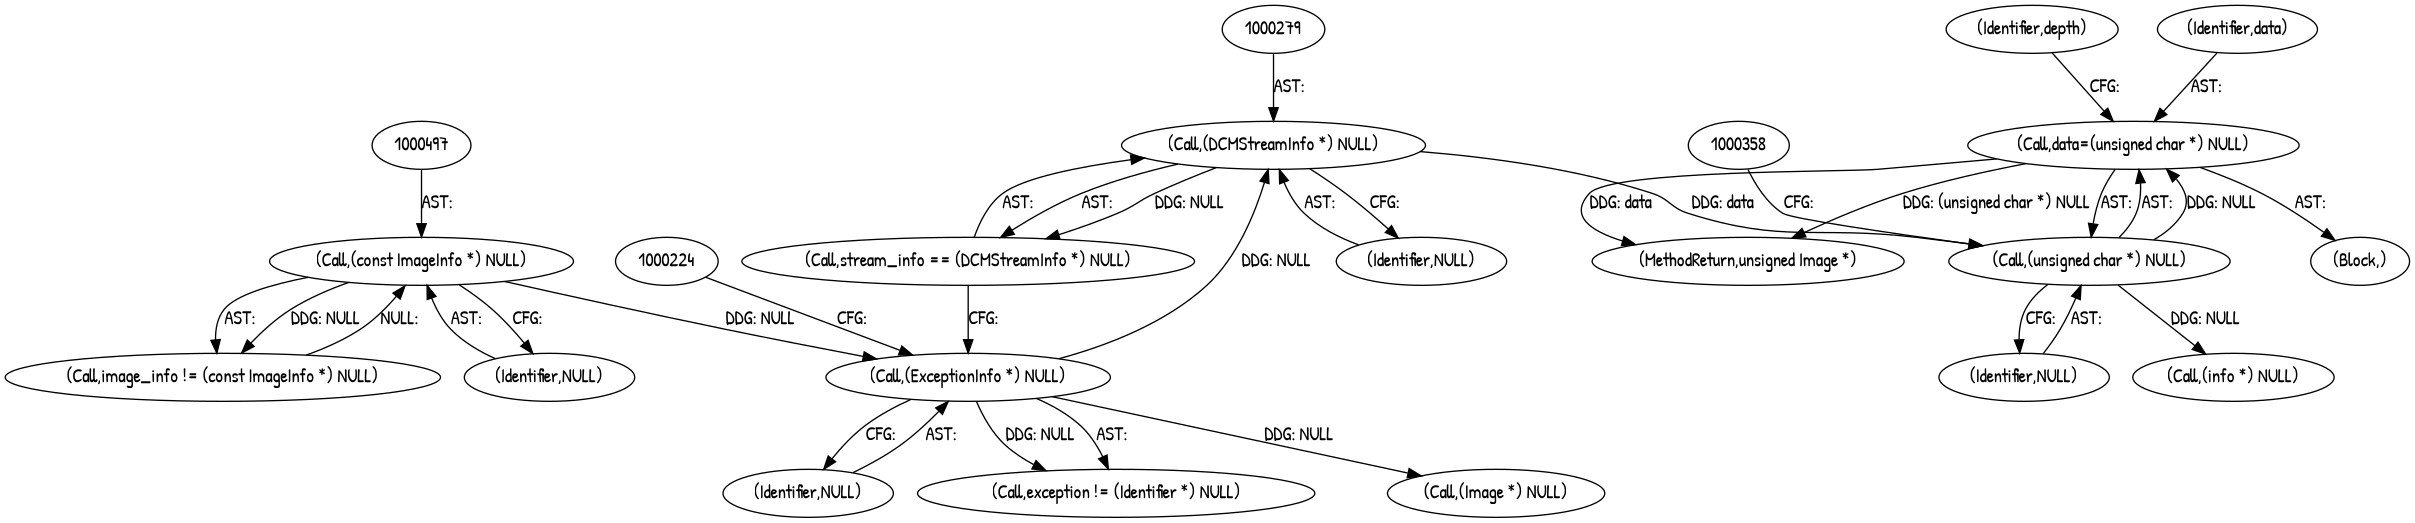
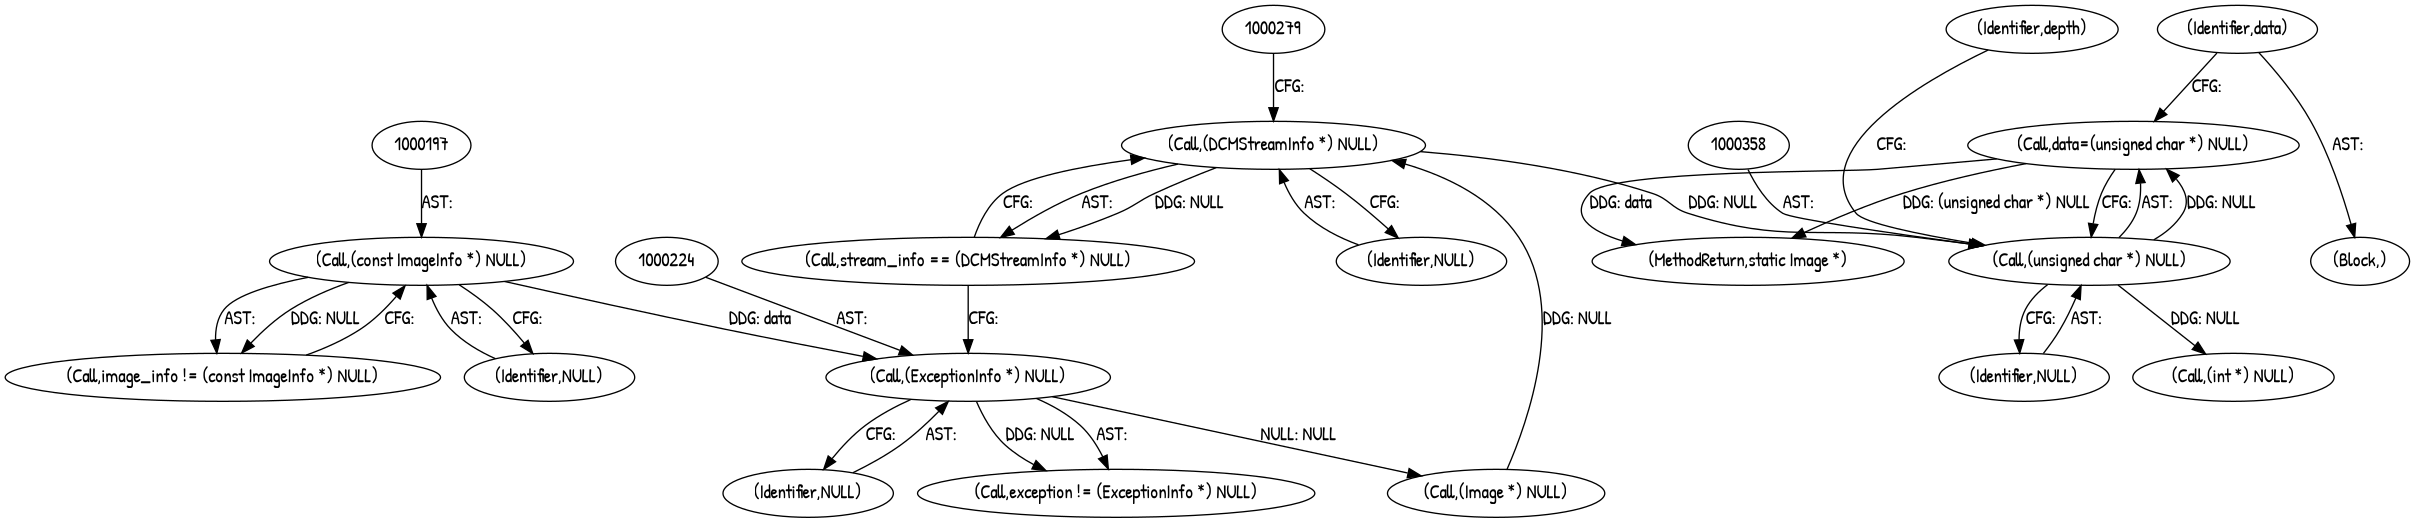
edge "(Identifier,depth)" -> "(Call,data=(unsigned char *) NULL)": now "(Identifier,depth)" -> "(Call,(unsigned char *) NULL)"
edge "1000279" -> "(Call,(DCMStreamInfo *) NULL)": label "AST: " -> "CFG: "
edge "(Identifier,data)" -> "(Call,data=(unsigned char *) NULL)": label "AST: " -> "CFG: "
node "1000497": label "1000497" -> "1000197"
edge "(Call,data=(unsigned char *) NULL)" -> "(Block,)": now "(Identifier,data)" -> "(Block,)"
edge "(Call,stream_info == (DCMStreamInfo *) NULL)" -> "(Call,(DCMStreamInfo *) NULL)": label "AST: " -> "CFG: "
edge "(Call,(DCMStreamInfo *) NULL)" -> "(Call,(unsigned char *) NULL)": label "DDG: data" -> "DDG: NULL"
edge "1000358" -> "(Call,(unsigned char *) NULL)": label "CFG: " -> "AST: "
edge "(Call,data=(unsigned char *) NULL)" -> "(Call,(unsigned char *) NULL)": label "AST: " -> "CFG: "
node "(MethodReturn,unsigned Image *)": label "(MethodReturn,unsigned Image *)" -> "(MethodReturn,static Image *)"
edge "(Call,(ExceptionInfo *) NULL)" -> "(Call,(DCMStreamInfo *) NULL)": now "(Call,(Image *) NULL)" -> "(Call,(DCMStreamInfo *) NULL)"
edge "(Call,image_info != (const ImageInfo *) NULL)" -> "(Call,(const ImageInfo *) NULL)": label "NULL: " -> "CFG: "
edge "(Call,(const ImageInfo *) NULL)" -> "(Call,(ExceptionInfo *) NULL)": label "DDG: NULL" -> "DDG: data"
edge "1000224" -> "(Call,(ExceptionInfo *) NULL)": label "CFG: " -> "AST: "
node "(Call,(info *) NULL)": label "(Call,(info *) NULL)" -> "(Call,(int *) NULL)"
edge "(Call,(ExceptionInfo *) NULL)" -> "(Call,(Image *) NULL)": label "DDG: NULL" -> "NULL: NULL"
node "(Call,exception != (Identifier *) NULL)": label "(Call,exception != (Identifier *) NULL)" -> "(Call,exception != (ExceptionInfo *) NULL)"
